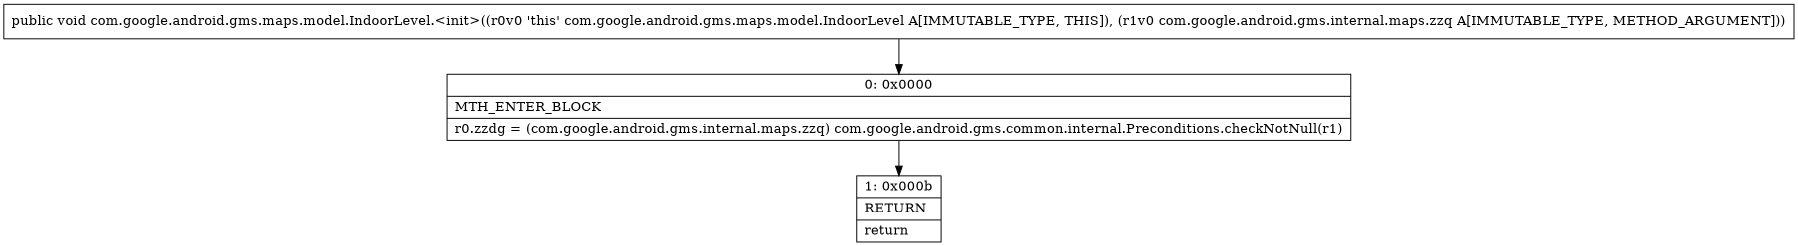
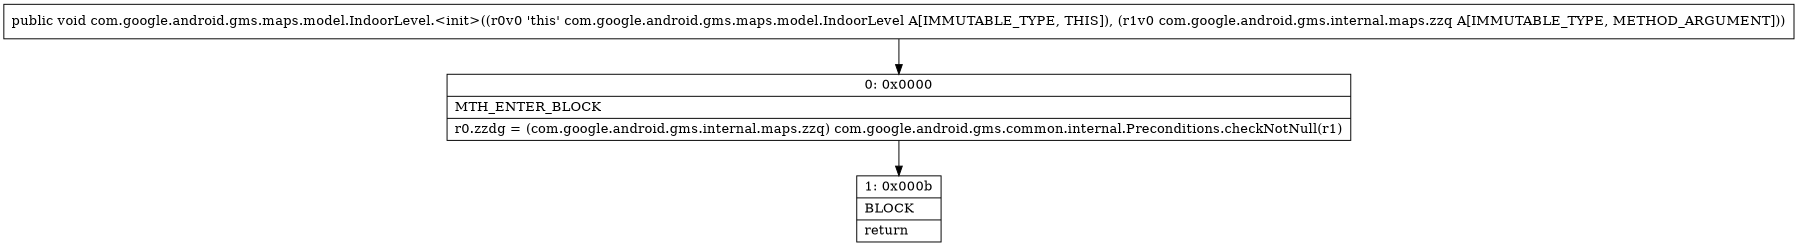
node "1: 0x000b": text "RETURN" -> "BLOCK"
